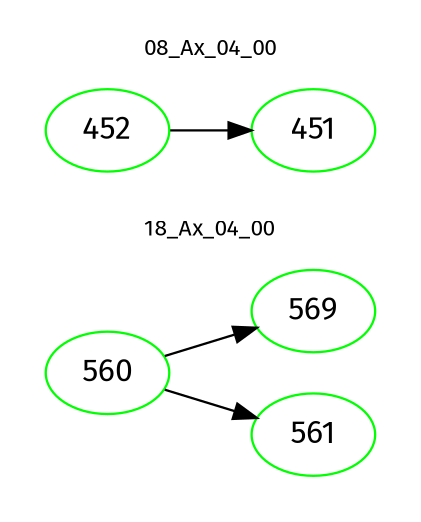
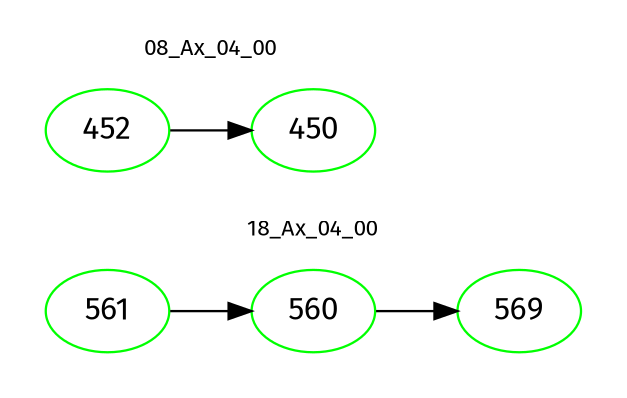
node "451": label "451" -> "450"
edge "560" -> "561": reversed
